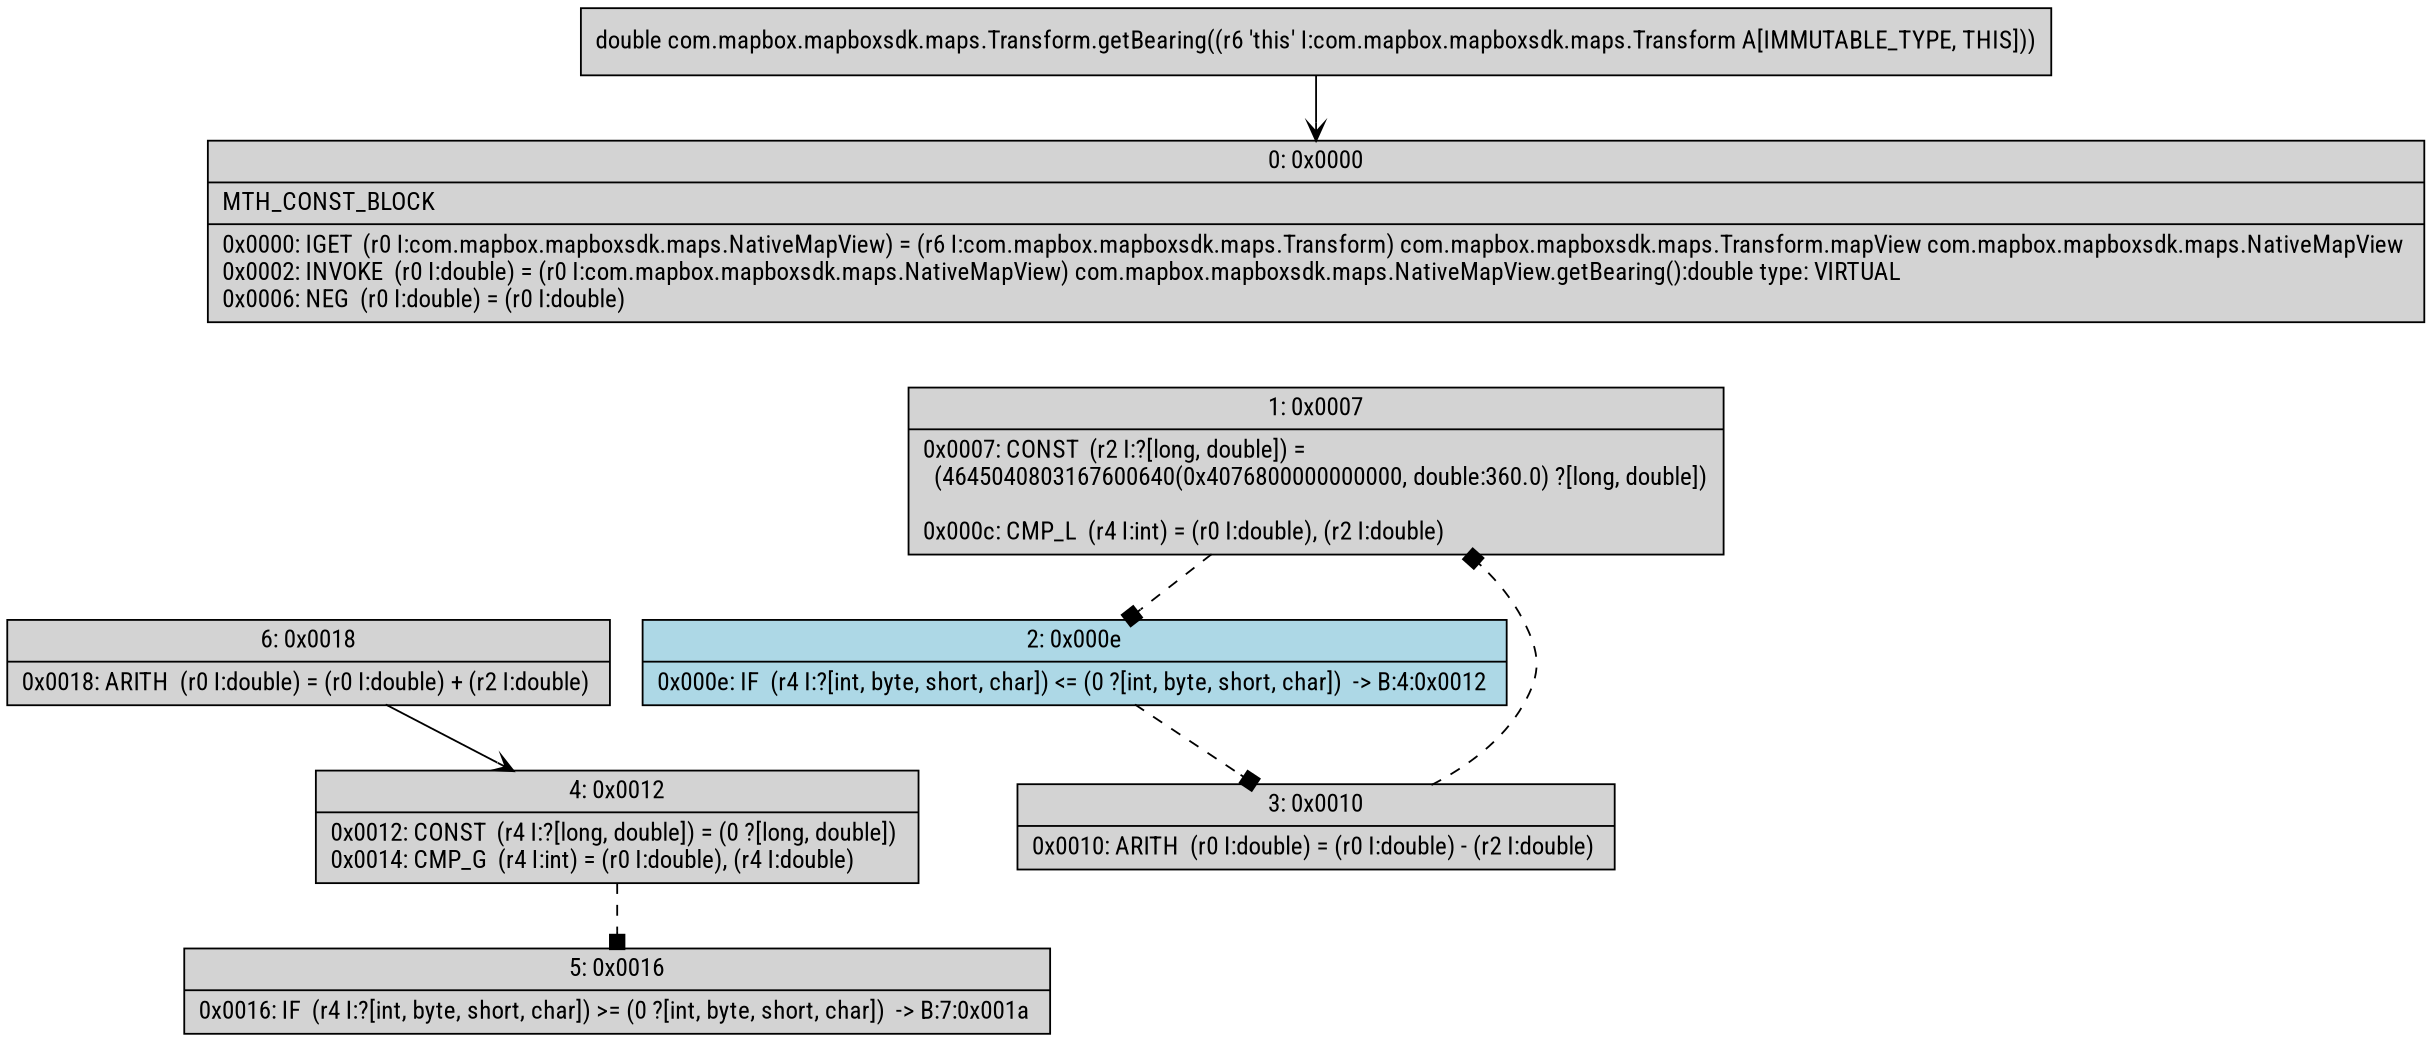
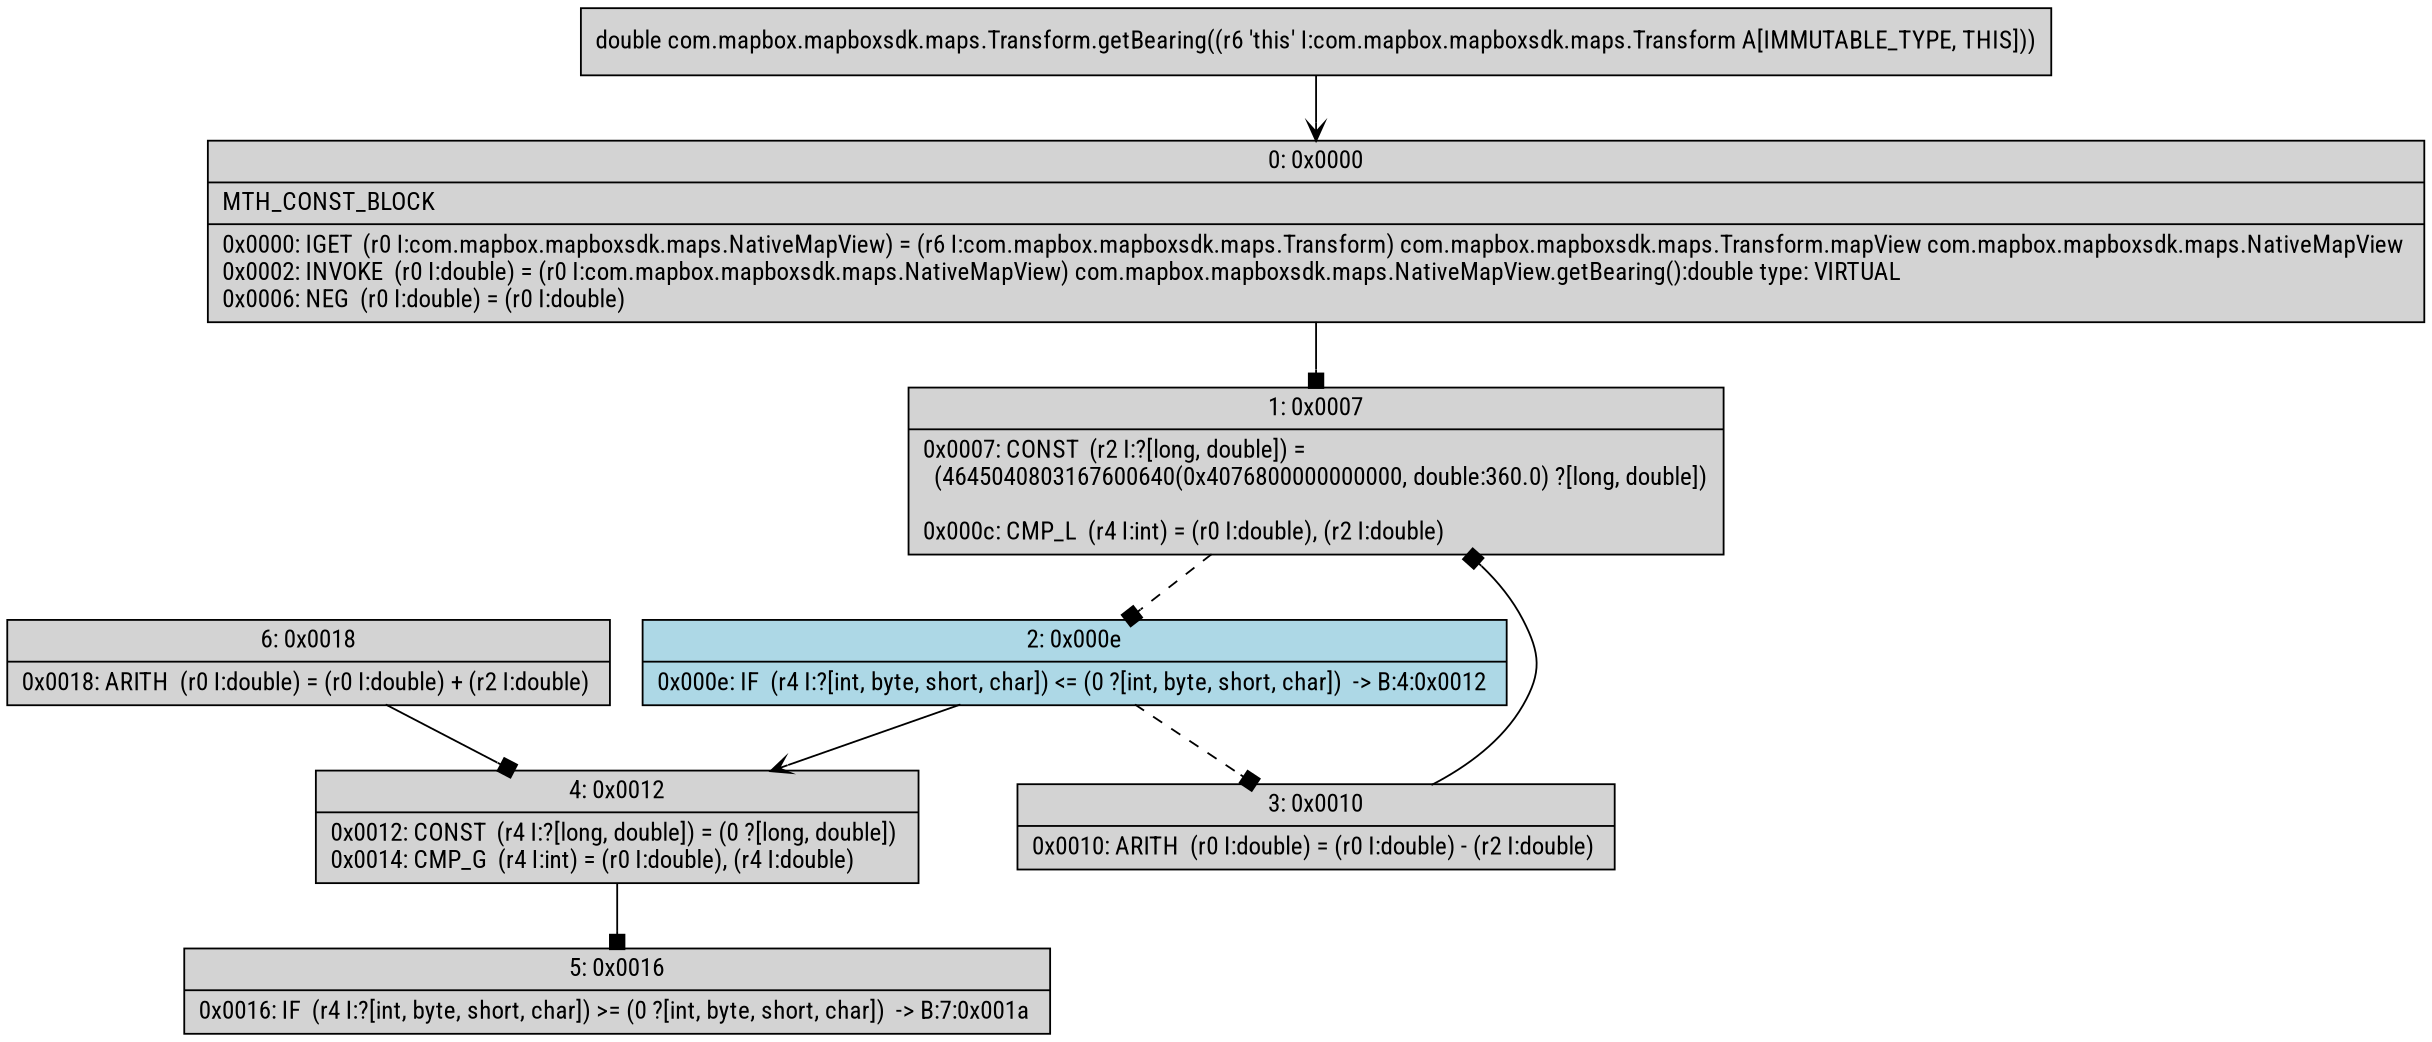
edge "0: 0x0000" -> "1: 0x0007": added
edge "3: 0x0010" -> "1: 0x0007": style dashed -> solid
edge "6: 0x0018" -> "4: 0x0012": arrowhead vee -> box
edge "2: 0x000e" -> "4: 0x0012": added
edge "4: 0x0012" -> "5: 0x0016": style dashed -> solid
